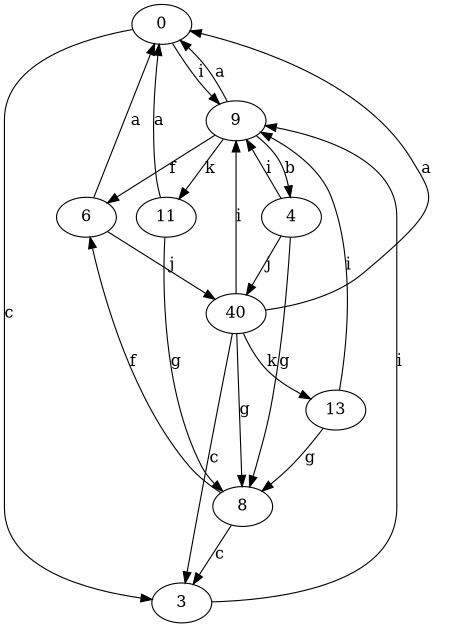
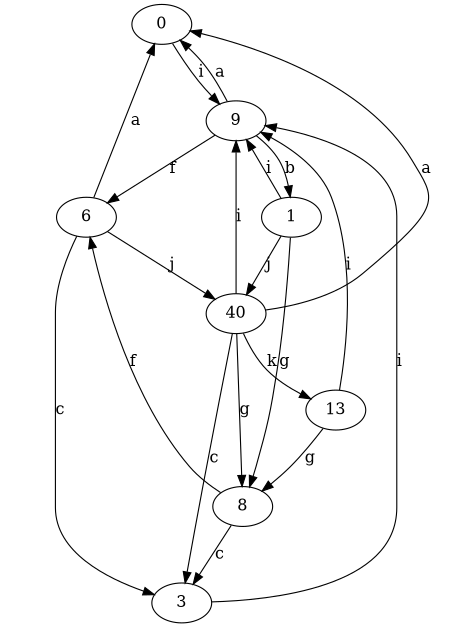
node "11": removed
node "4": label "4" -> "1"
edge "0" -> "3": now "6" -> "3"
